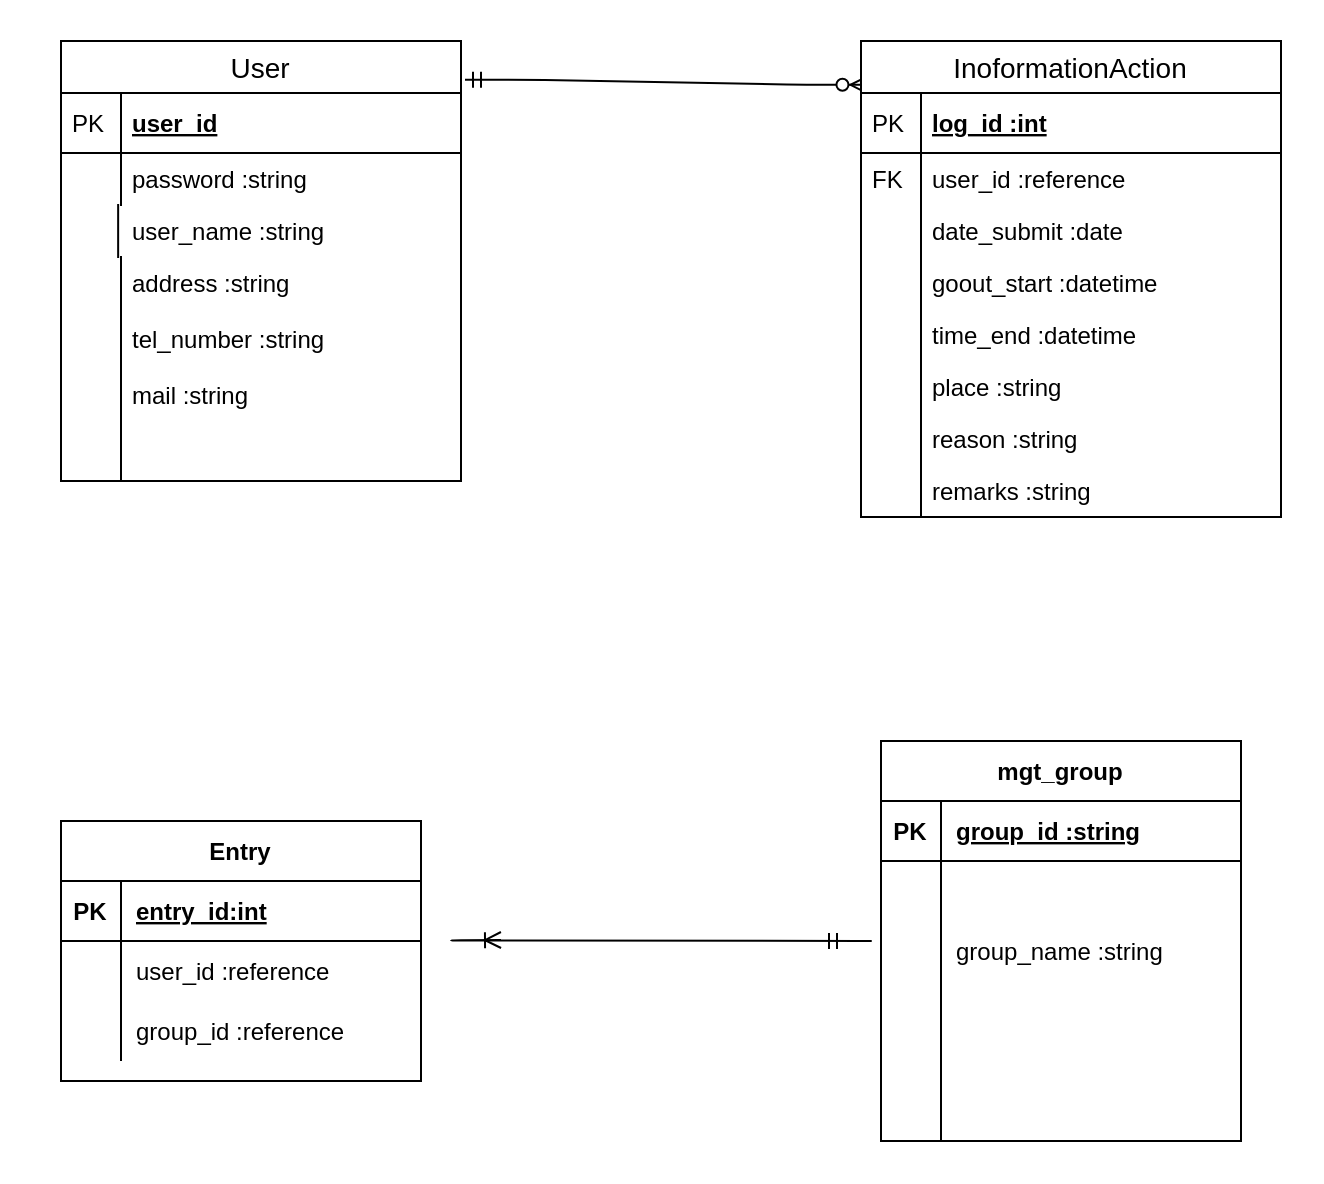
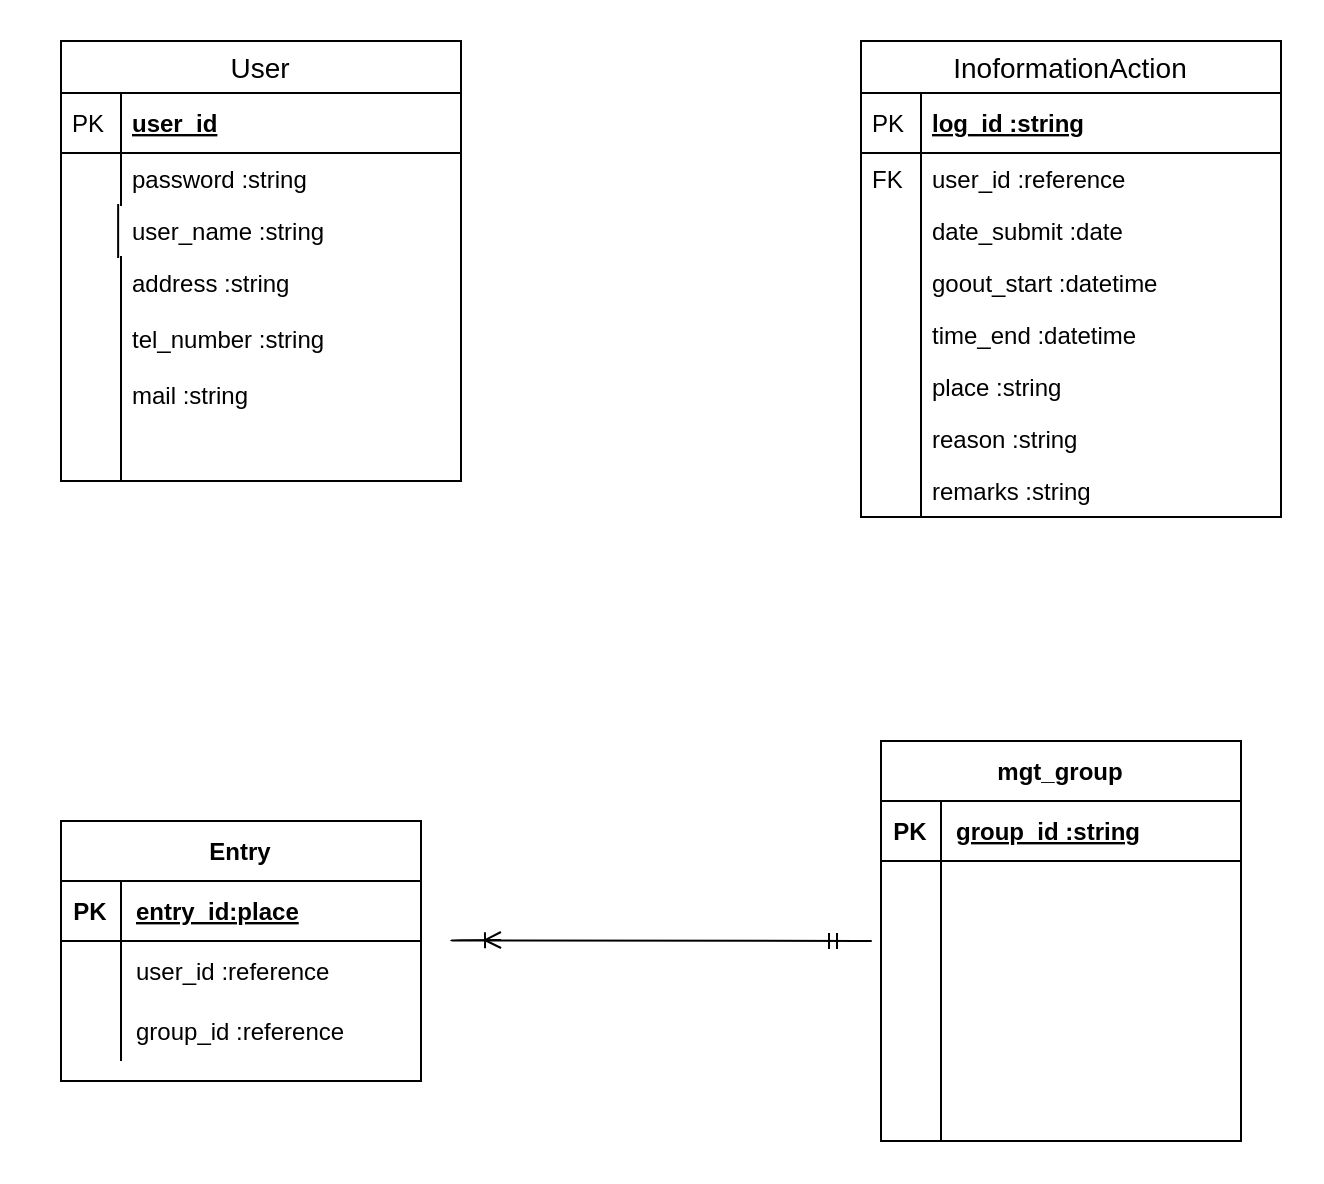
edge "User" -- "InoformationAction": removed
node "log_id :int": label "log_id :int" -> "log_id :string"
node "entry_id:int": label "entry_id:int" -> "entry_id:place"
node "group_name :string": removed
